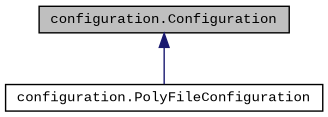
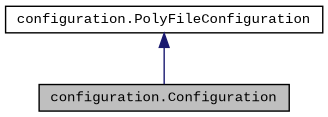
edge "configuration.PolyFileConfiguration" -> "configuration.Configuration": reversed
